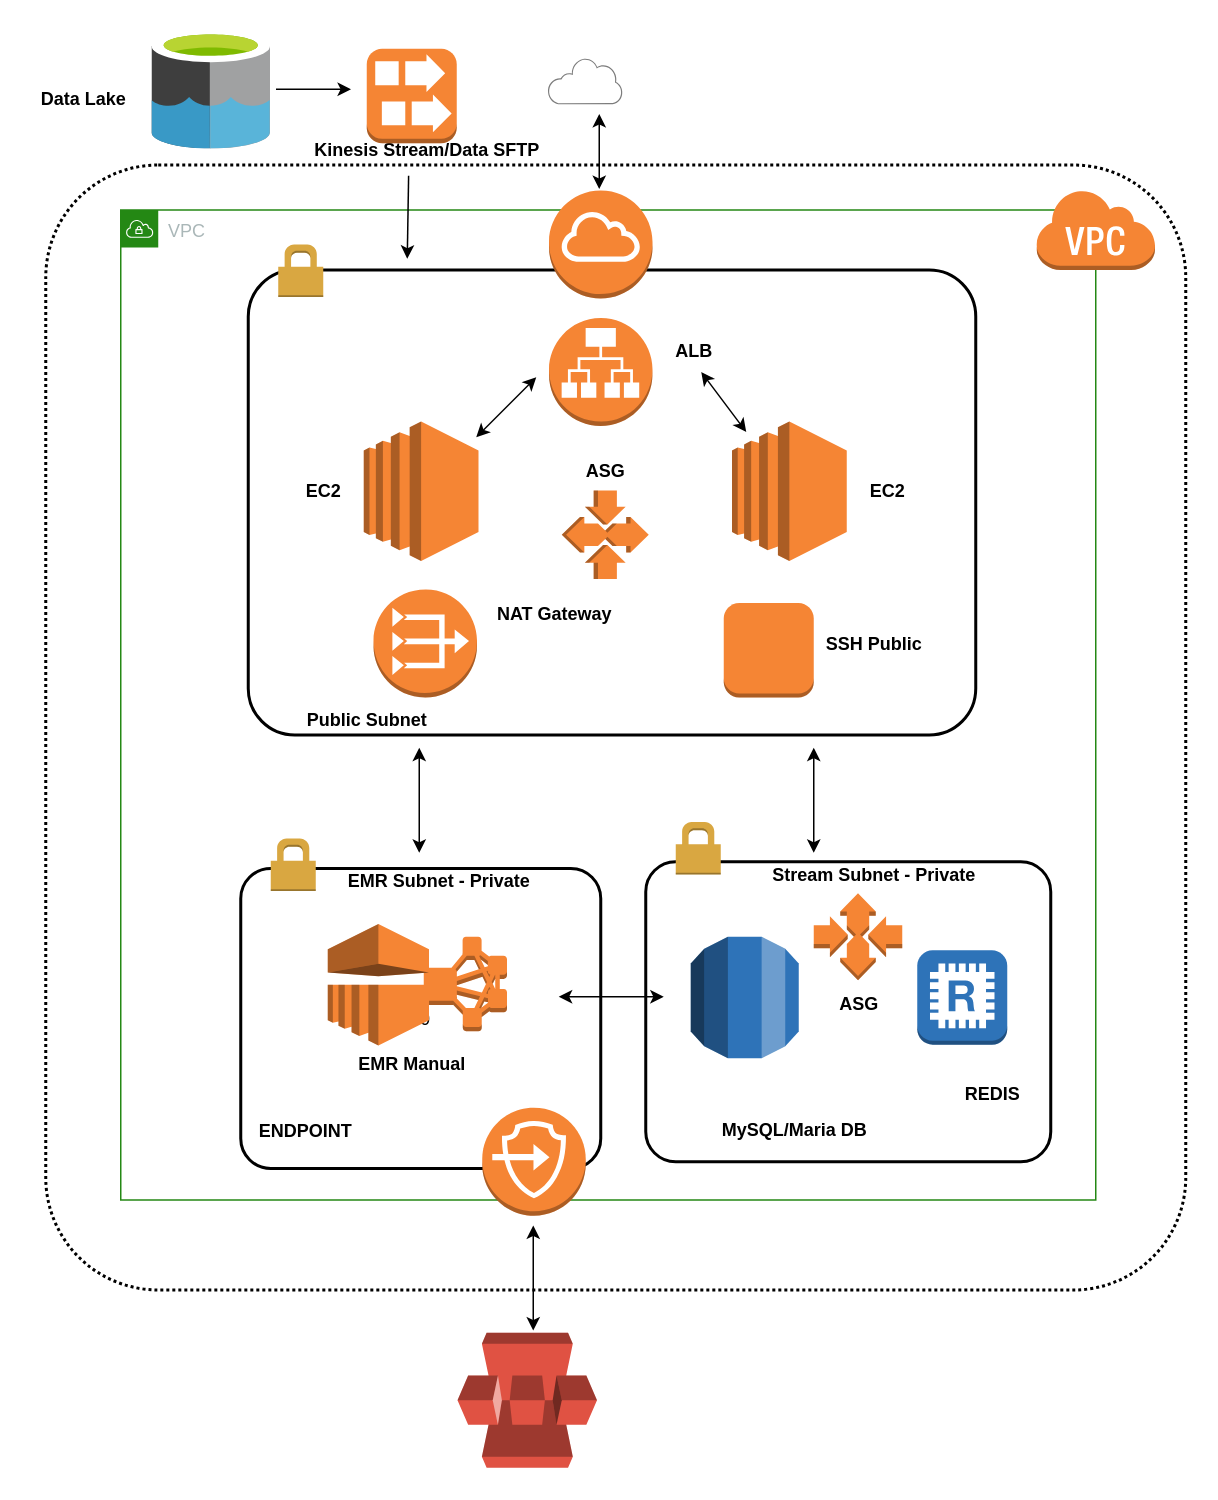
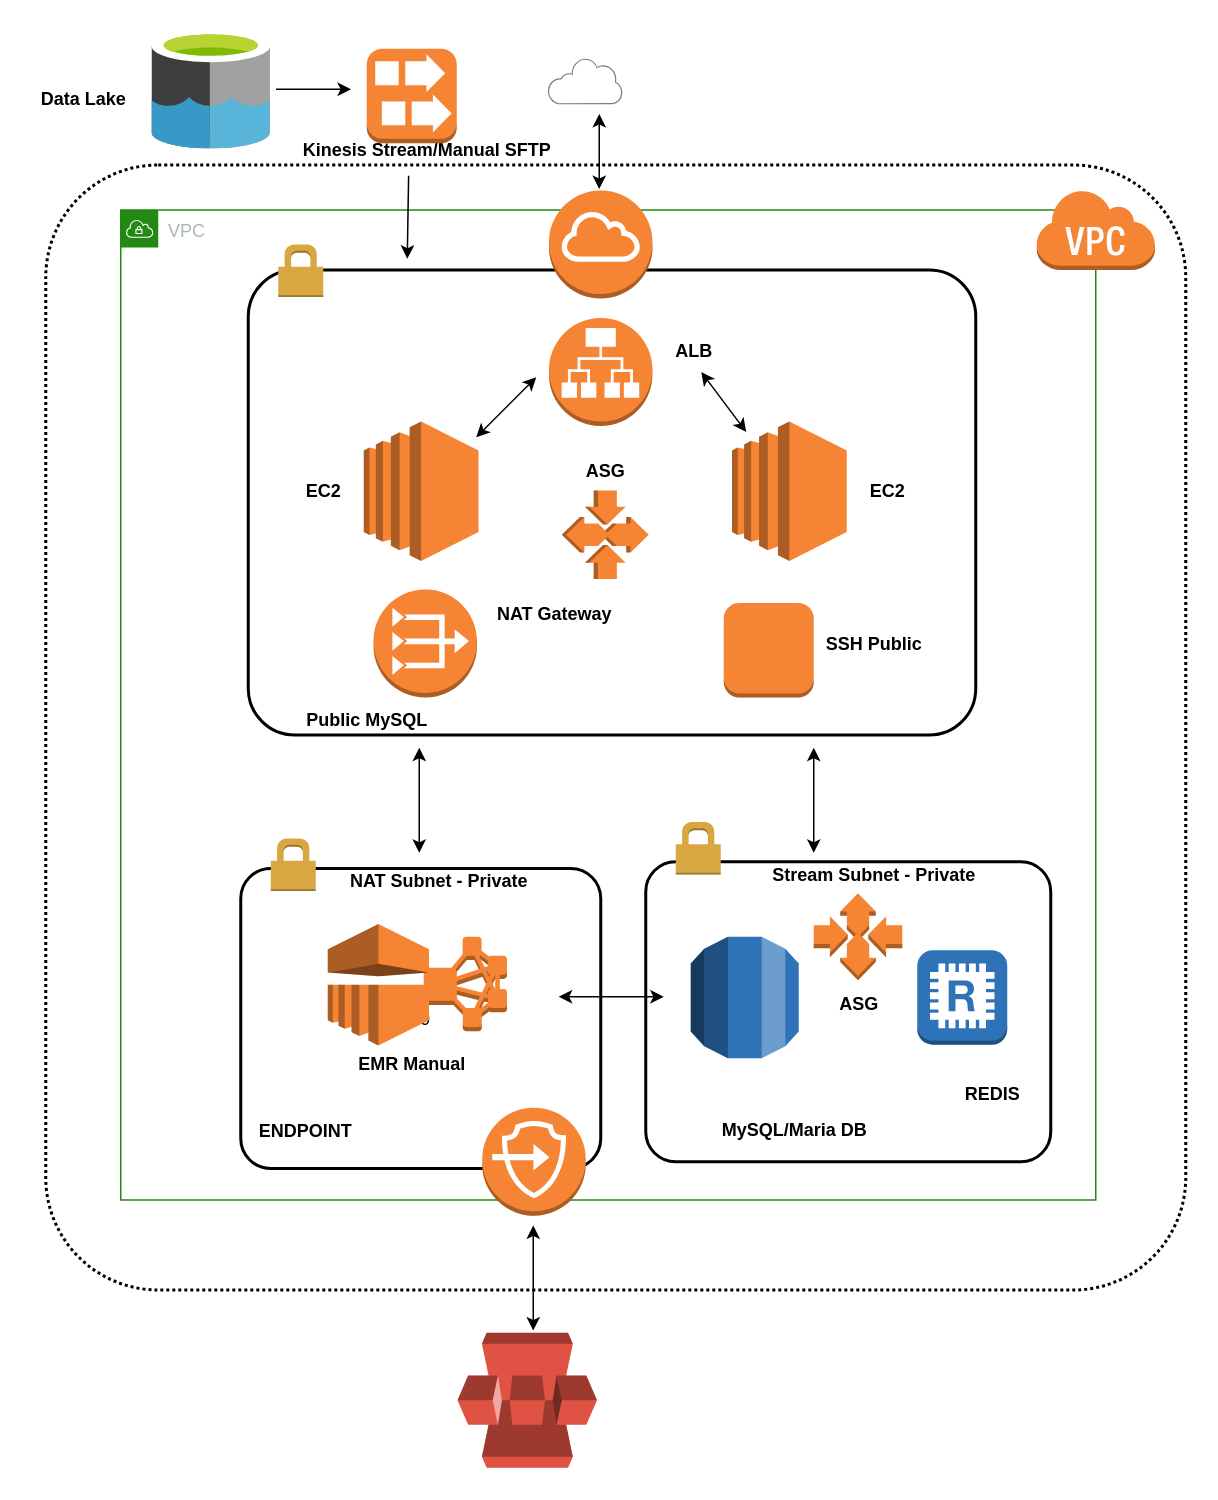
node "Kinesis Stream/Data SFTP": label "Kinesis Stream/Data SFTP" -> "Kinesis Stream/Manual SFTP"
node "Public Subnet": label "Public Subnet" -> "Public MySQL"
node "EMR Subnet - Private": label "EMR Subnet - Private" -> "NAT Subnet - Private"
